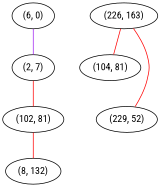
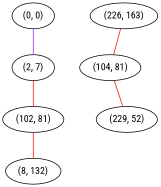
node "(6, 0)": label "(6, 0)" -> "(0, 0)"
edge "(226, 163)" -- "(229, 52)": now "(104, 81)" -- "(229, 52)"
